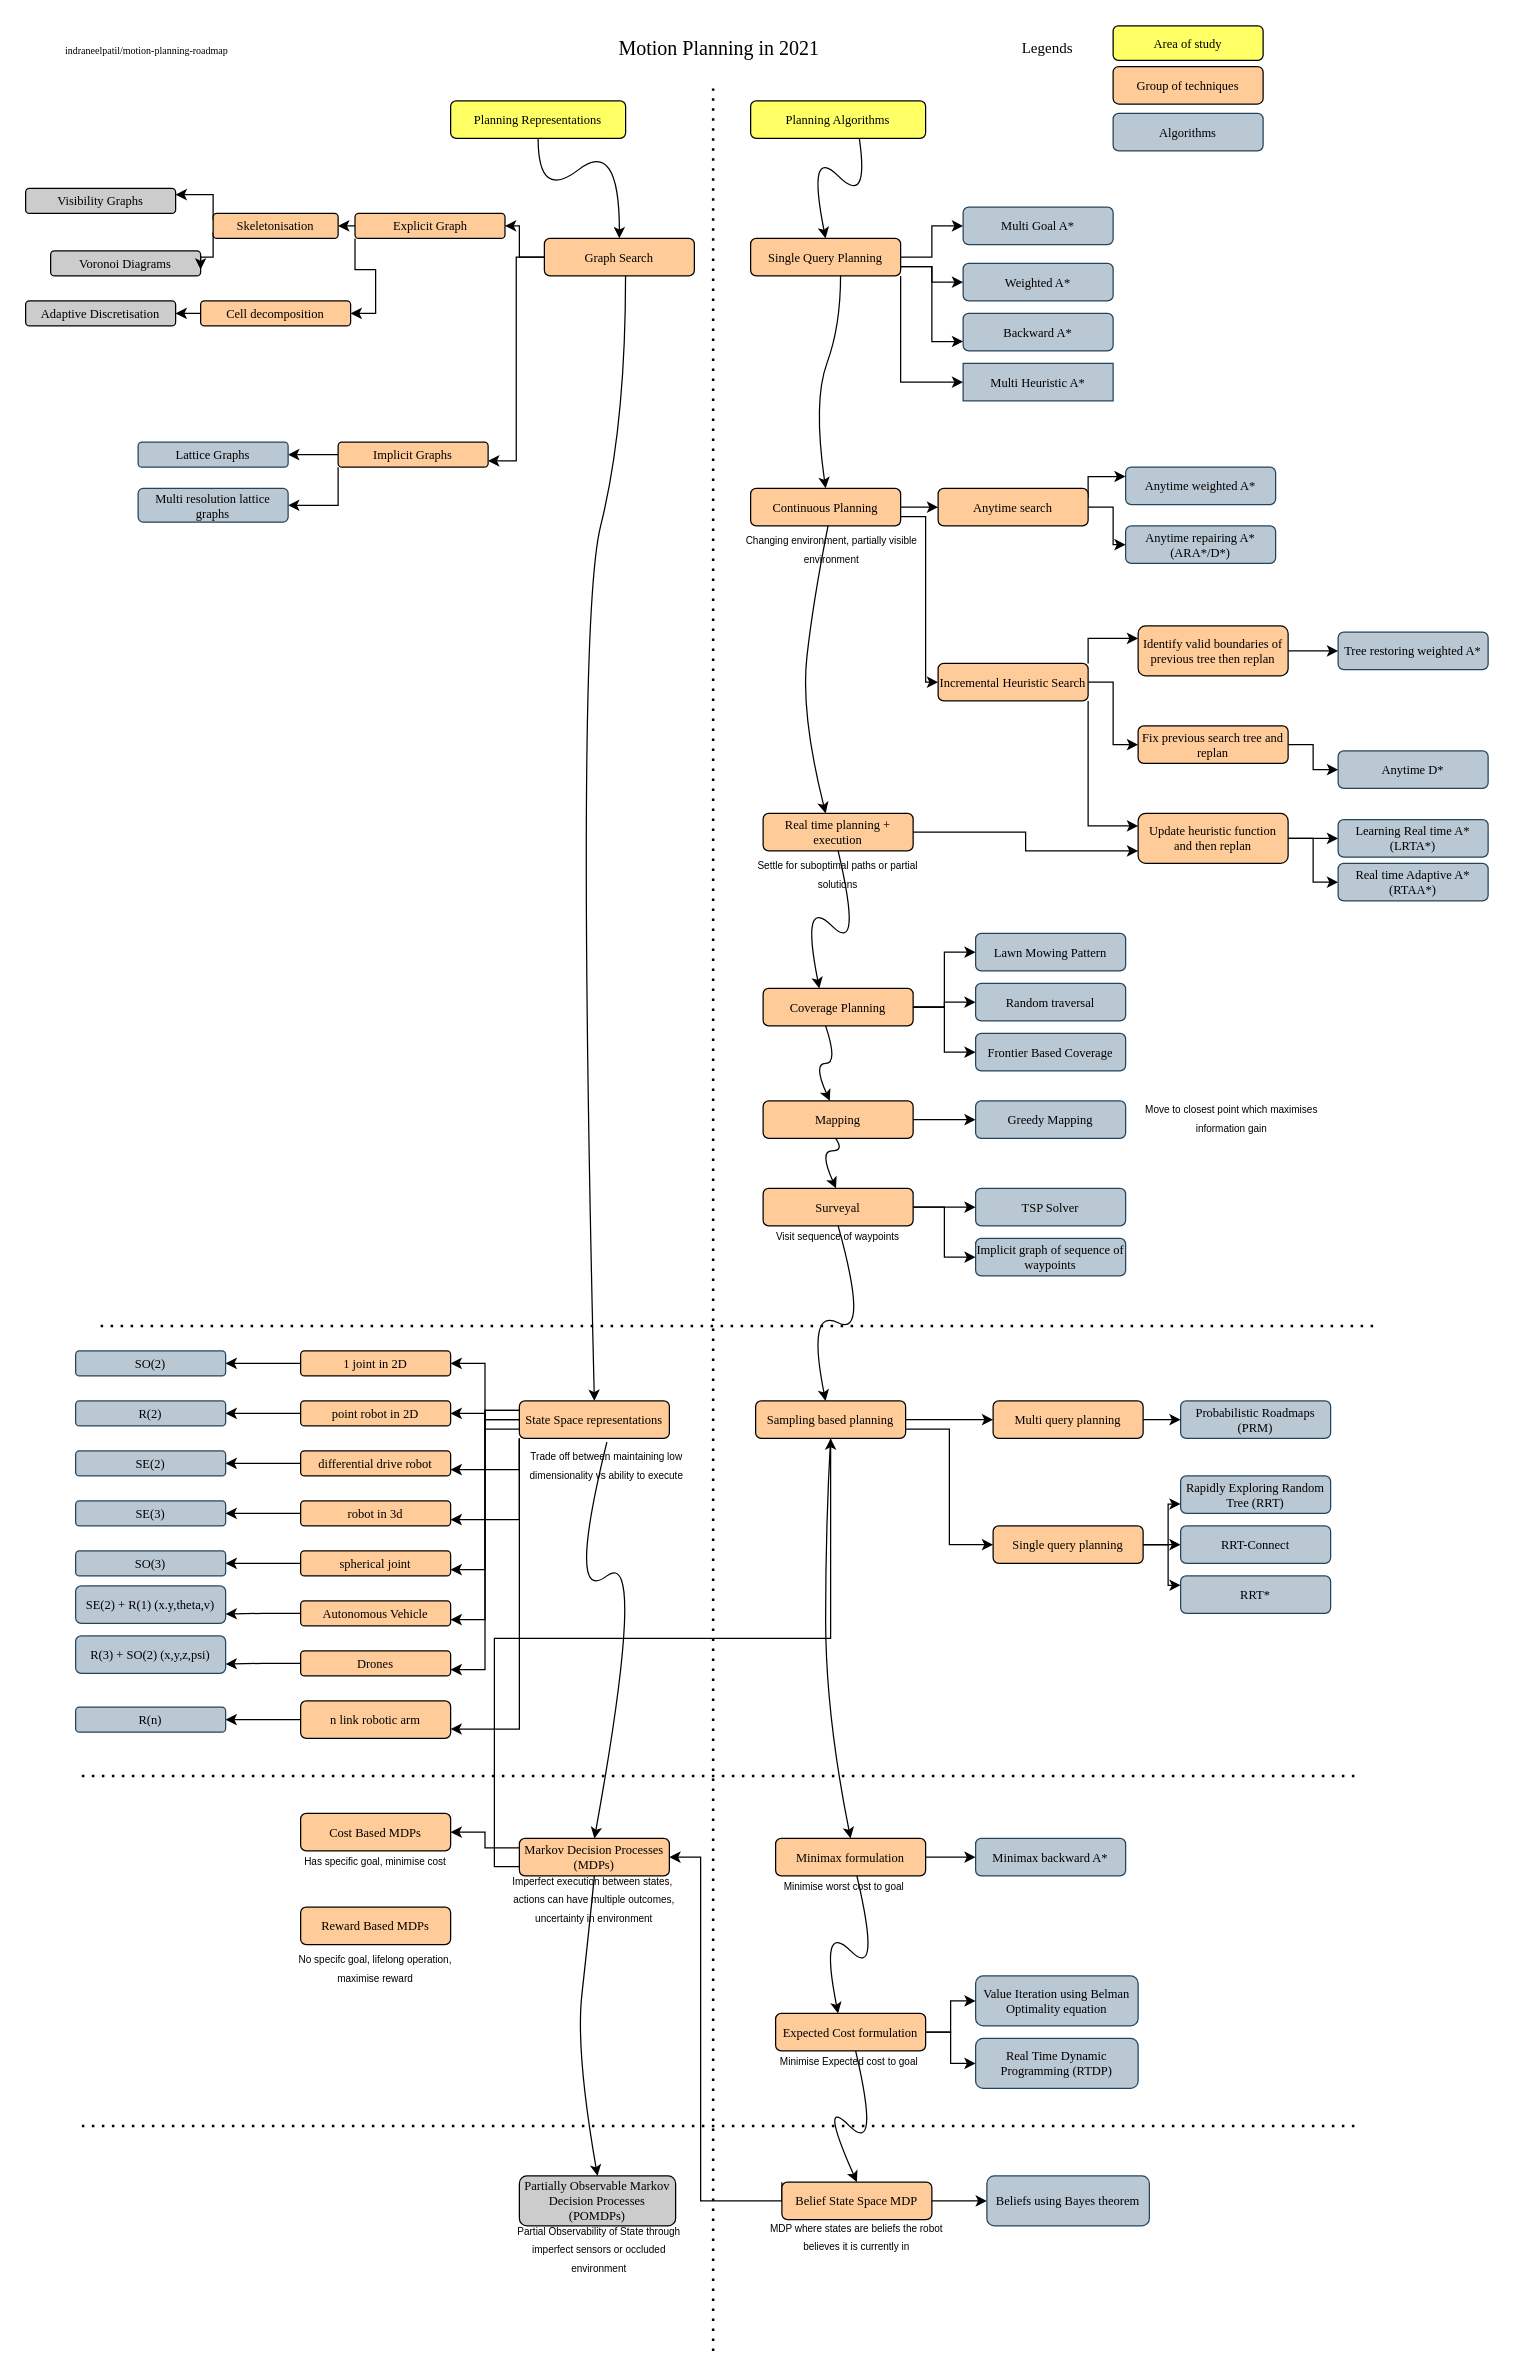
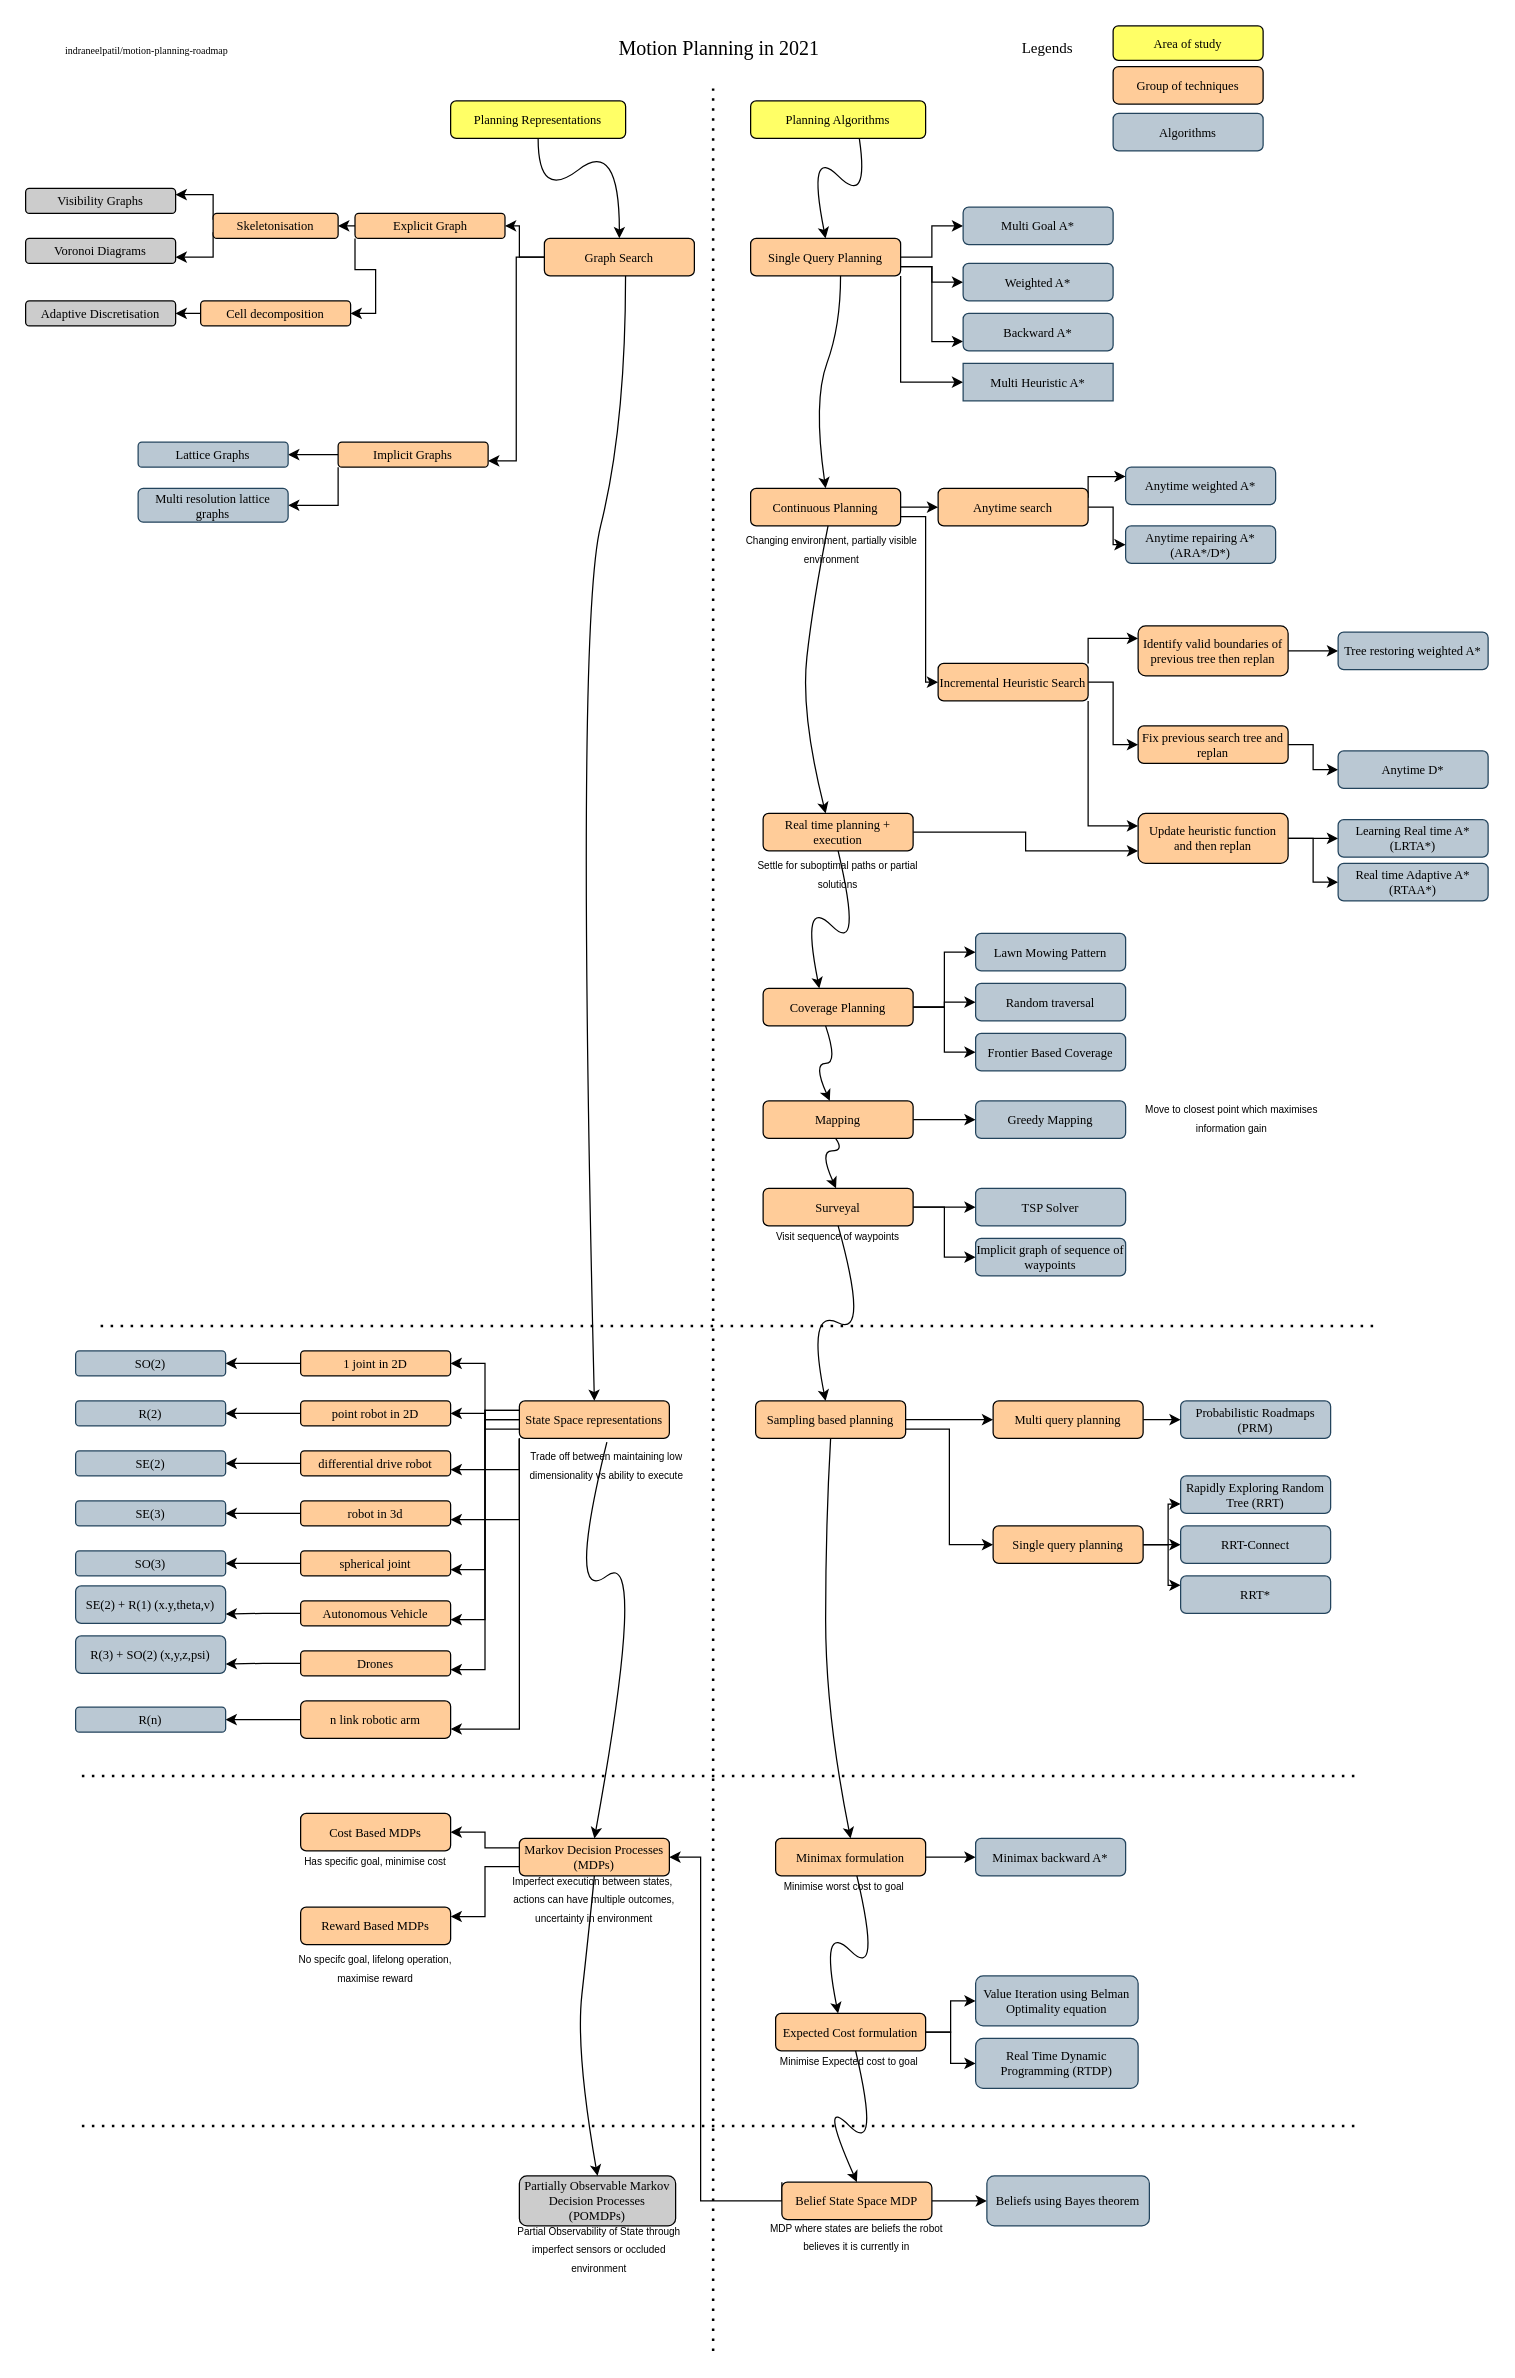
node "Voronoi Diagrams": moved (126, 263) -> (101, 251)
edge "Markov Decision Processes (MDPs)" -> "Sampling based planning": now "Markov Decision Processes (MDPs)" -> "Reward Based MDPs"
